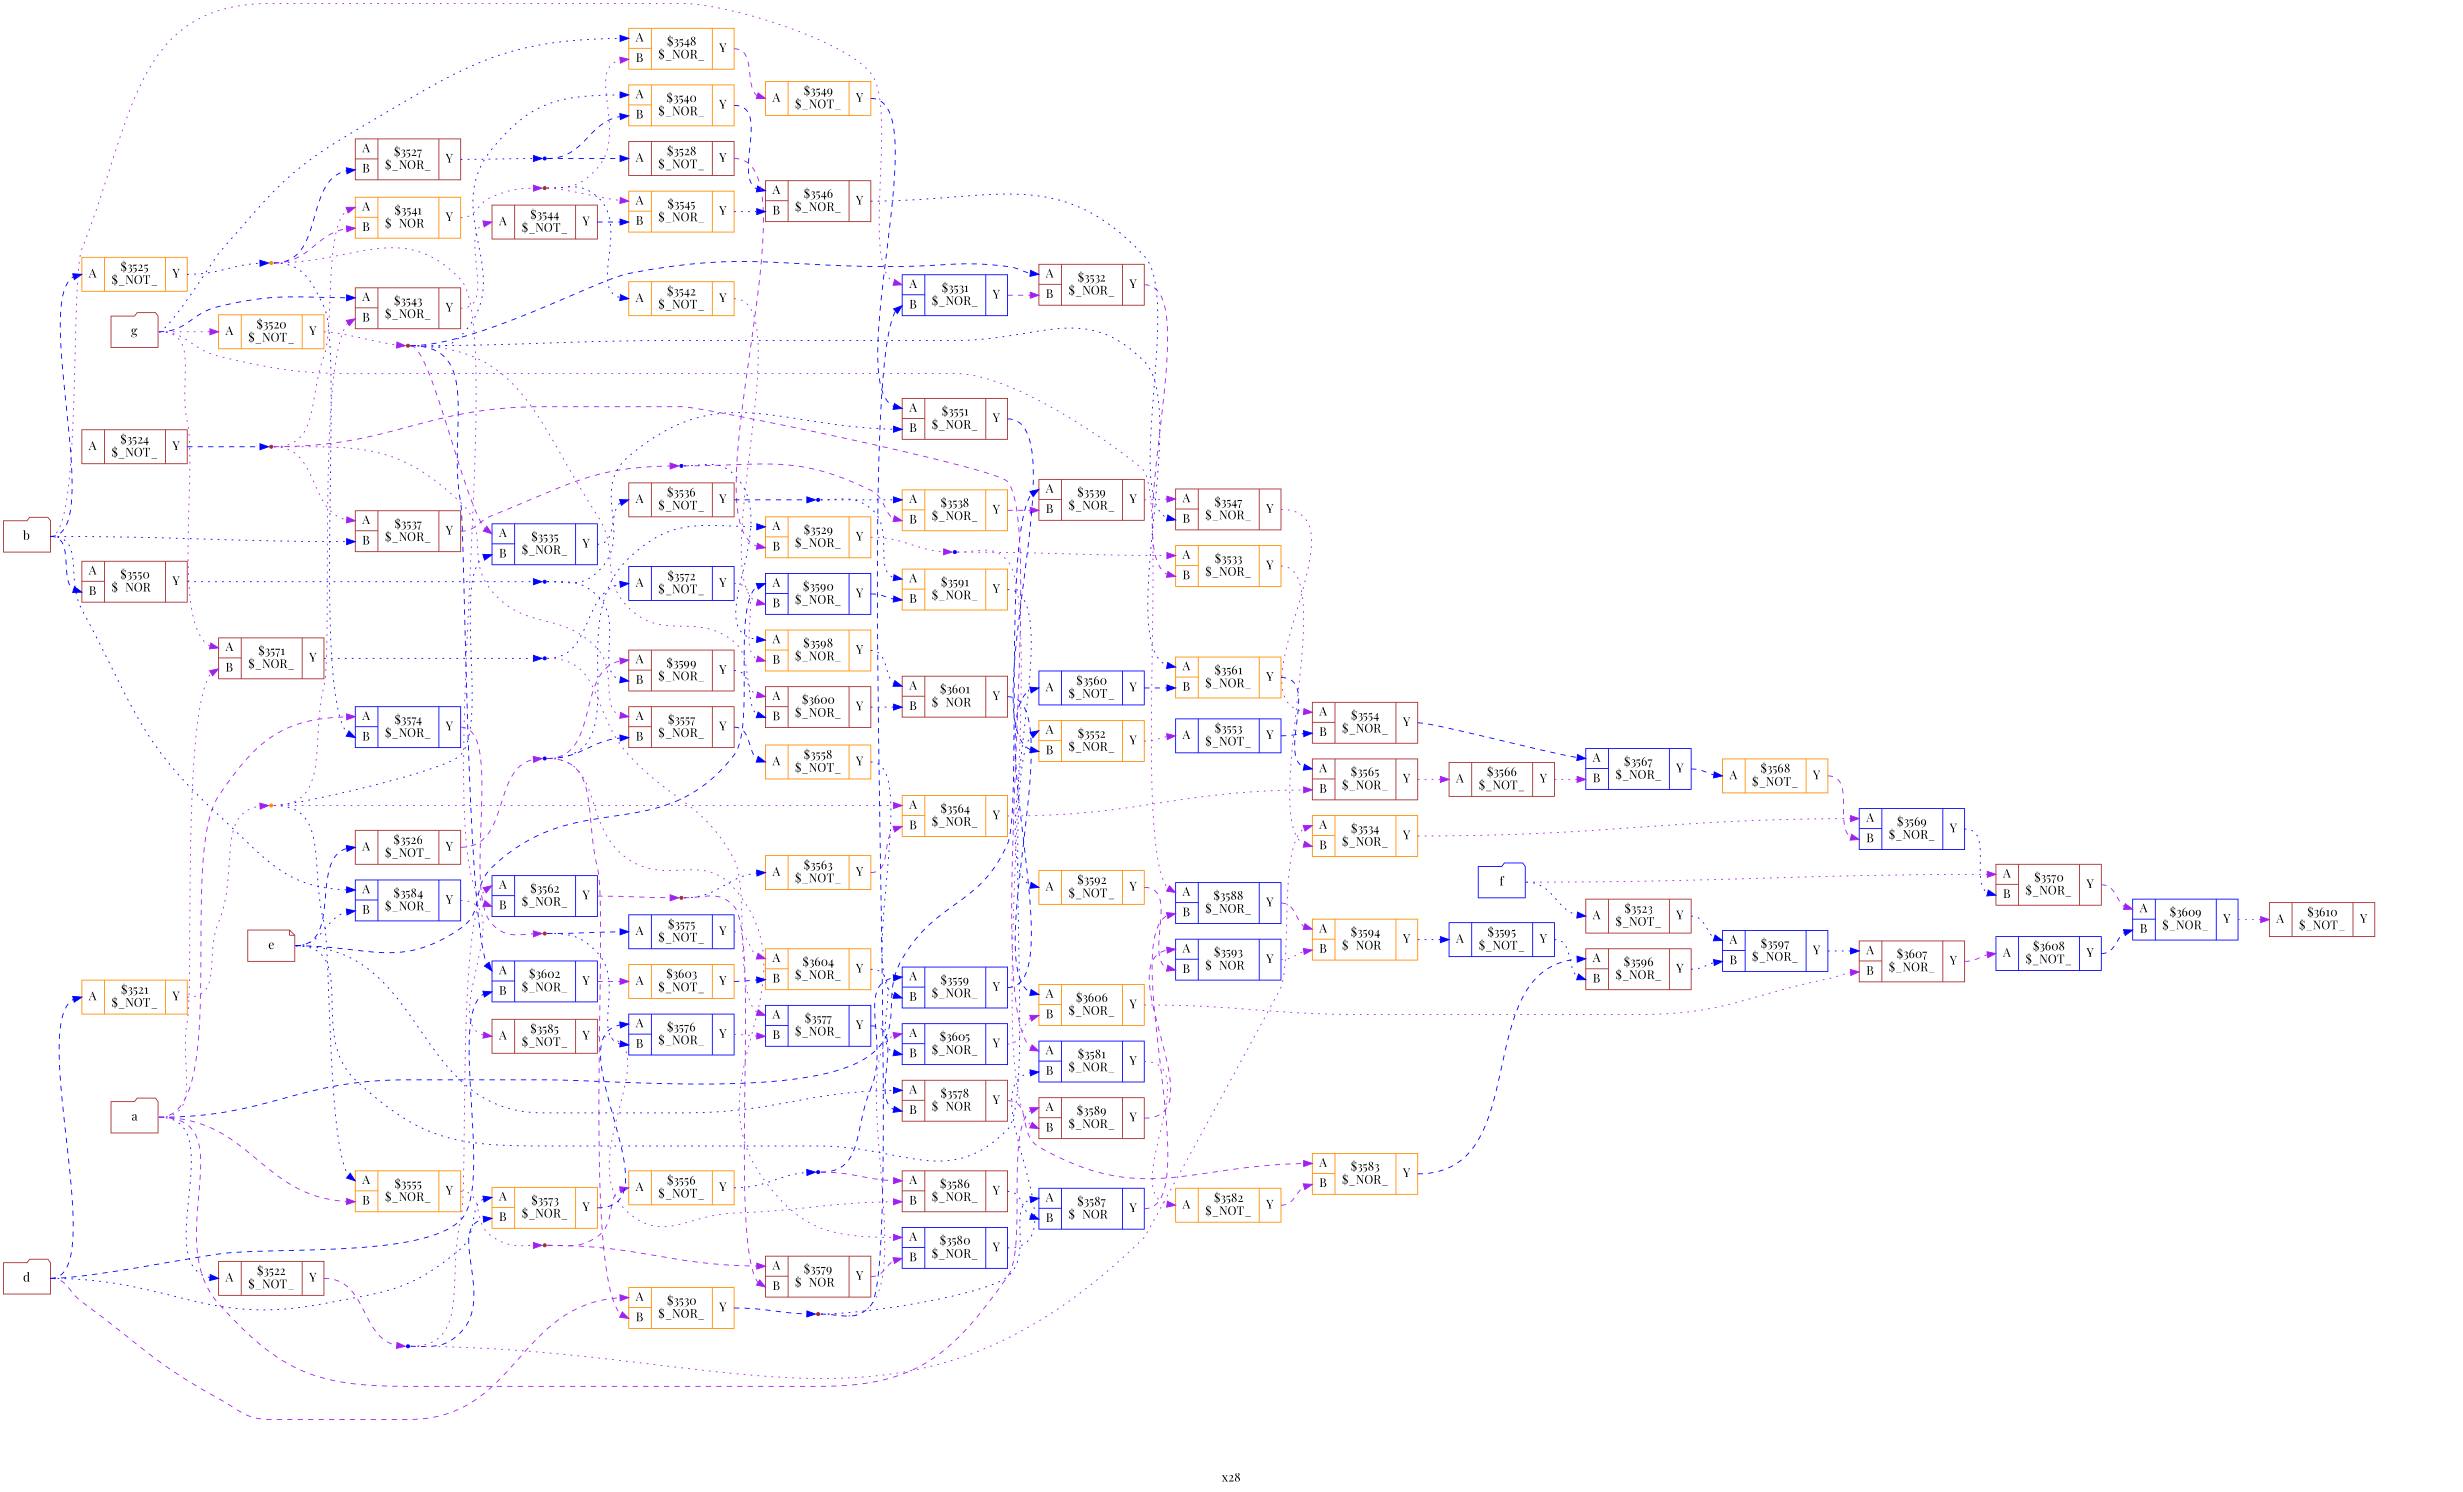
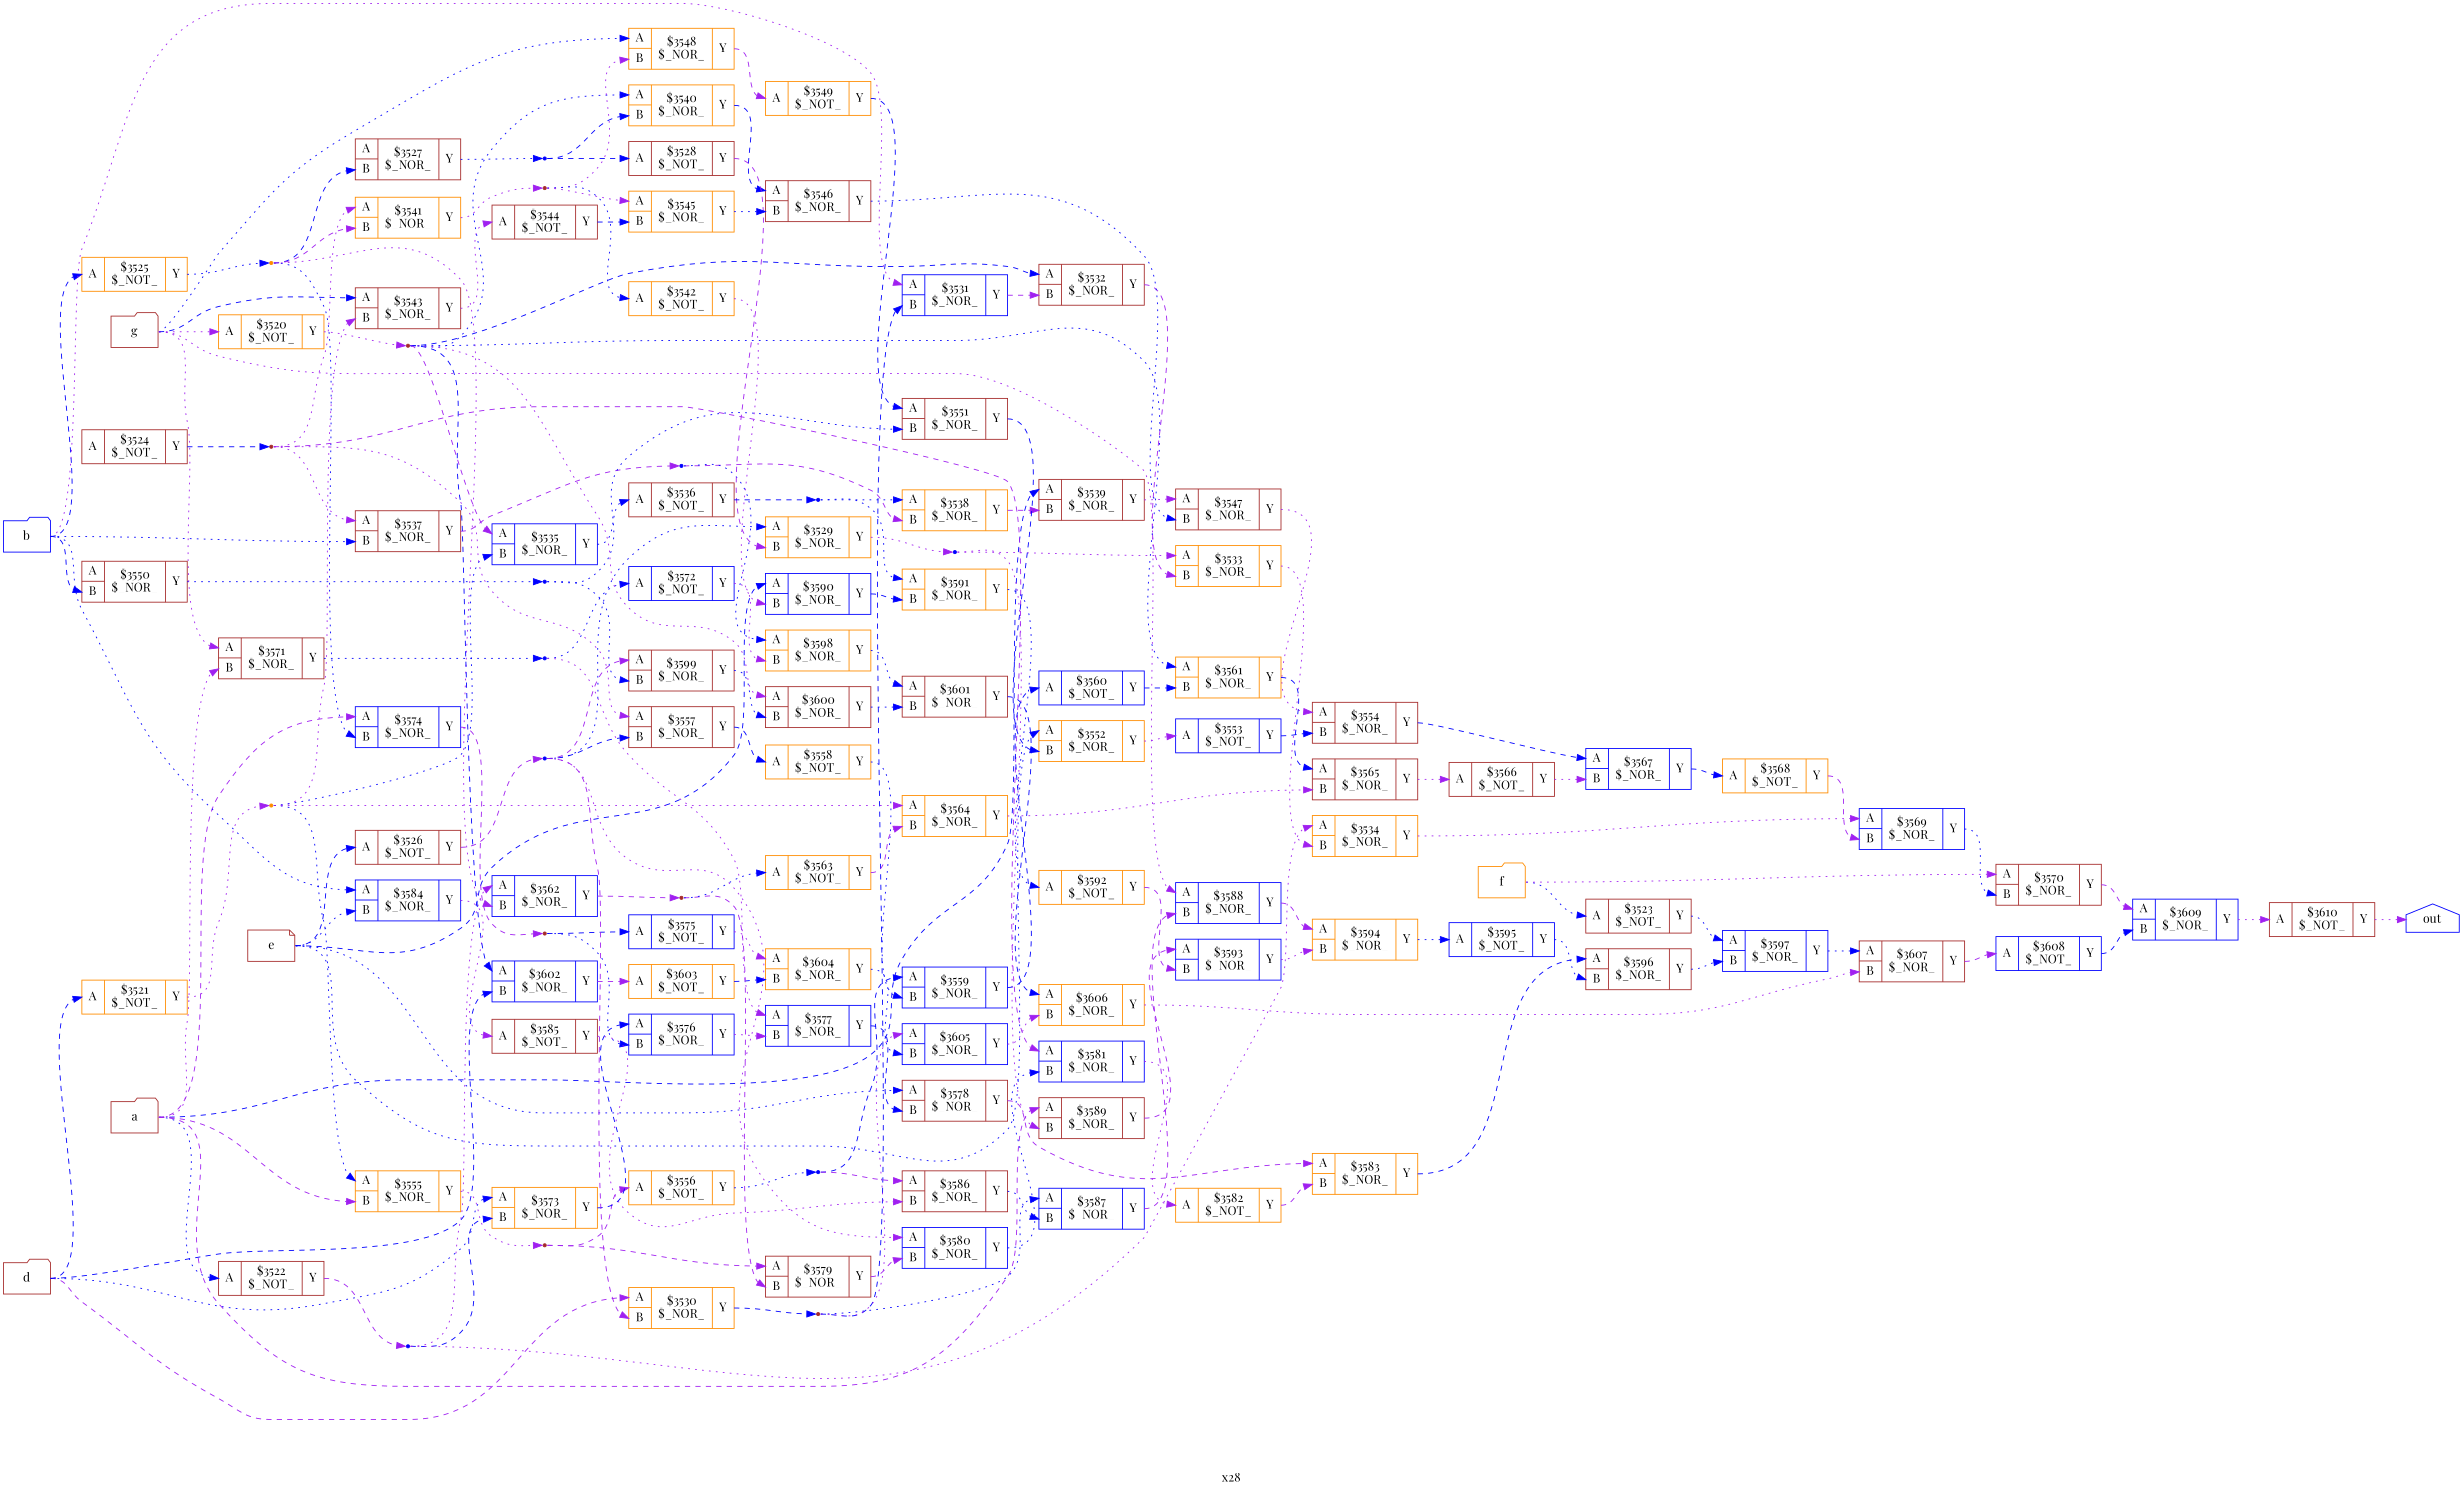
node "b": color brown -> blue
node "f": color blue -> darkorange
node "out": added
